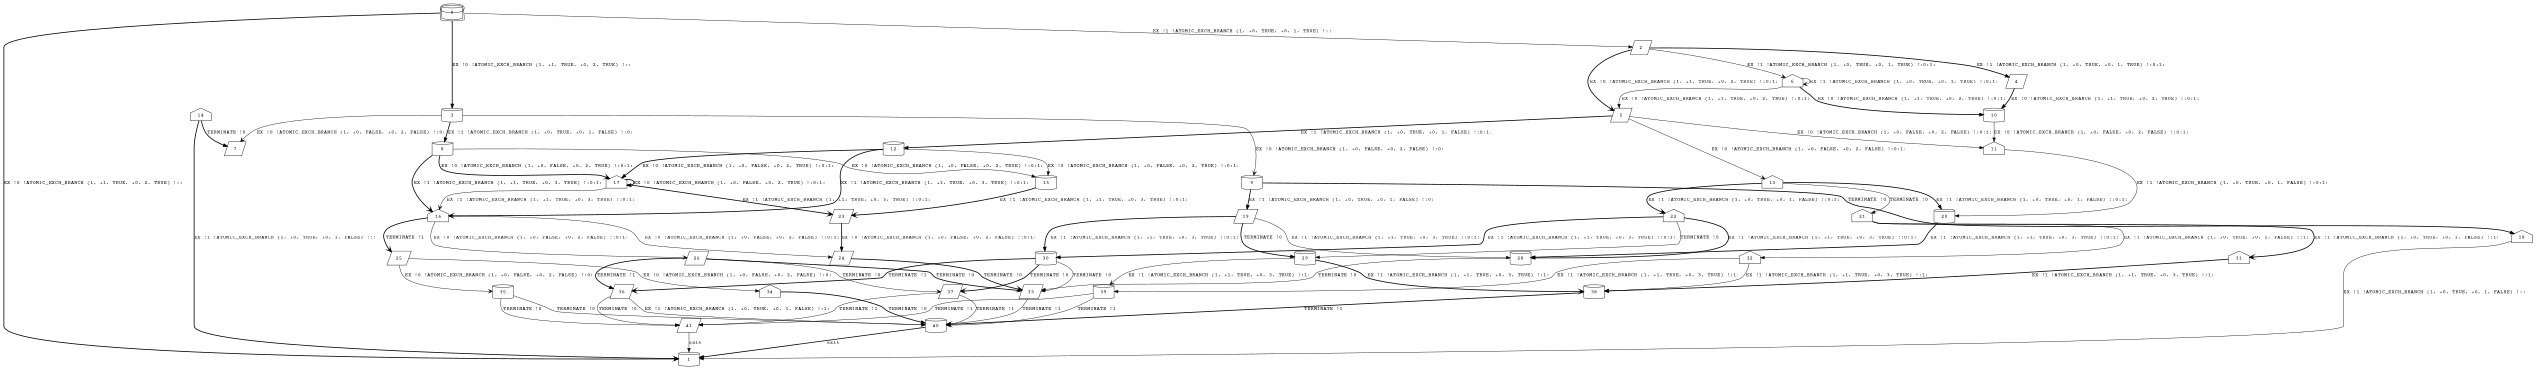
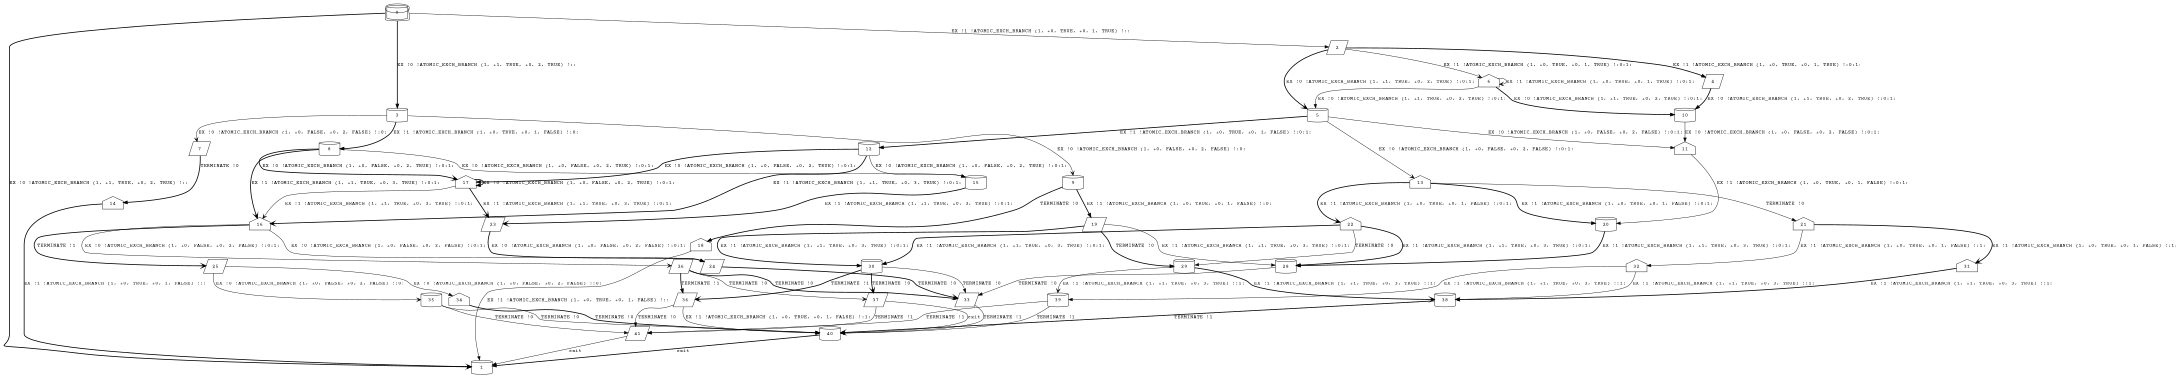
node "5": shape parallelogram -> cylinder
edge "14" -> "7": reversed
edge "37" -> "40": label "TERMINATE !1" -> "exit"
